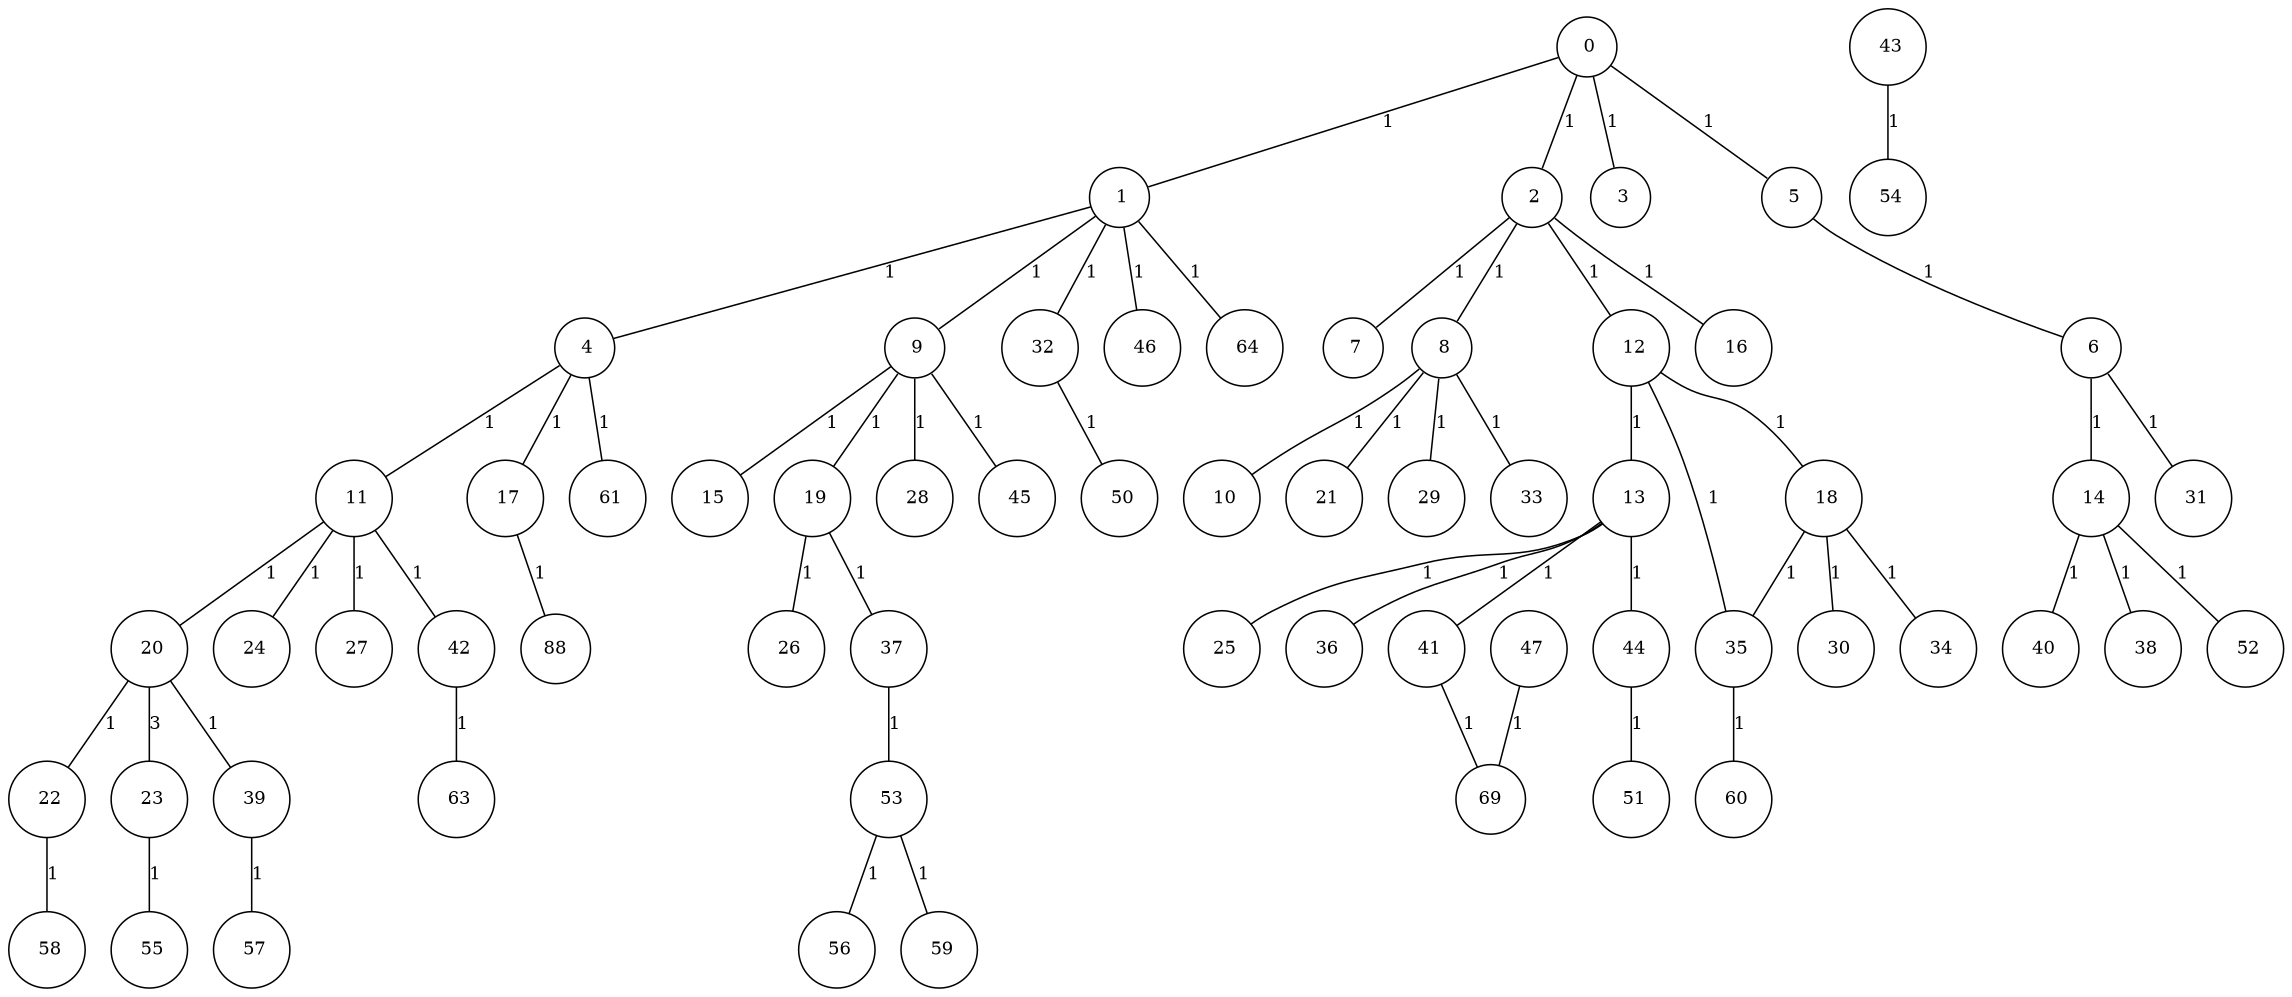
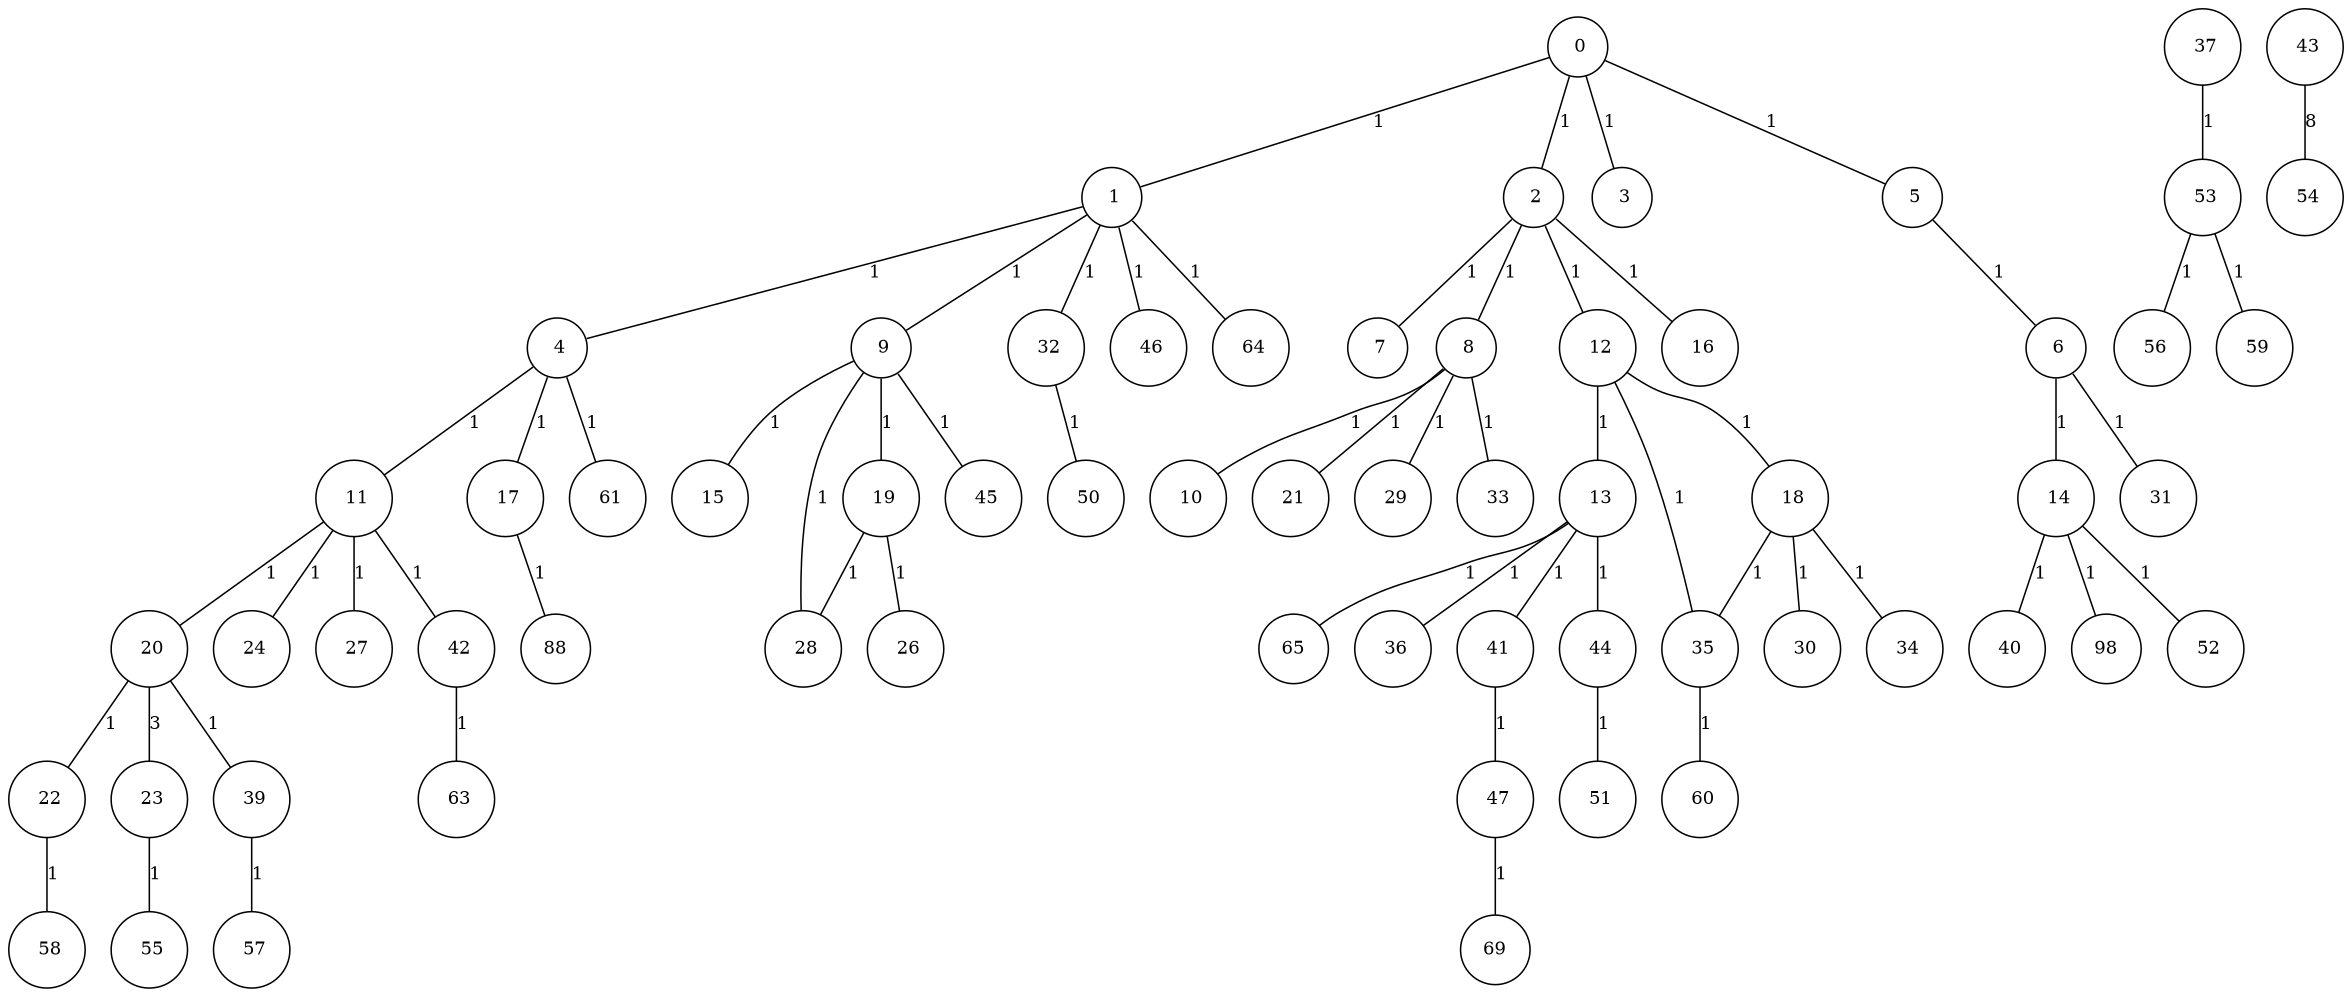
edge "43" -- "54": label "1" -> "8"
edge "19" -- "37": now "19" -- "28"
node "25": label "25" -> "65"
node "38": label "38" -> "98"
edge "41" -- "69": now "41" -- "47"
